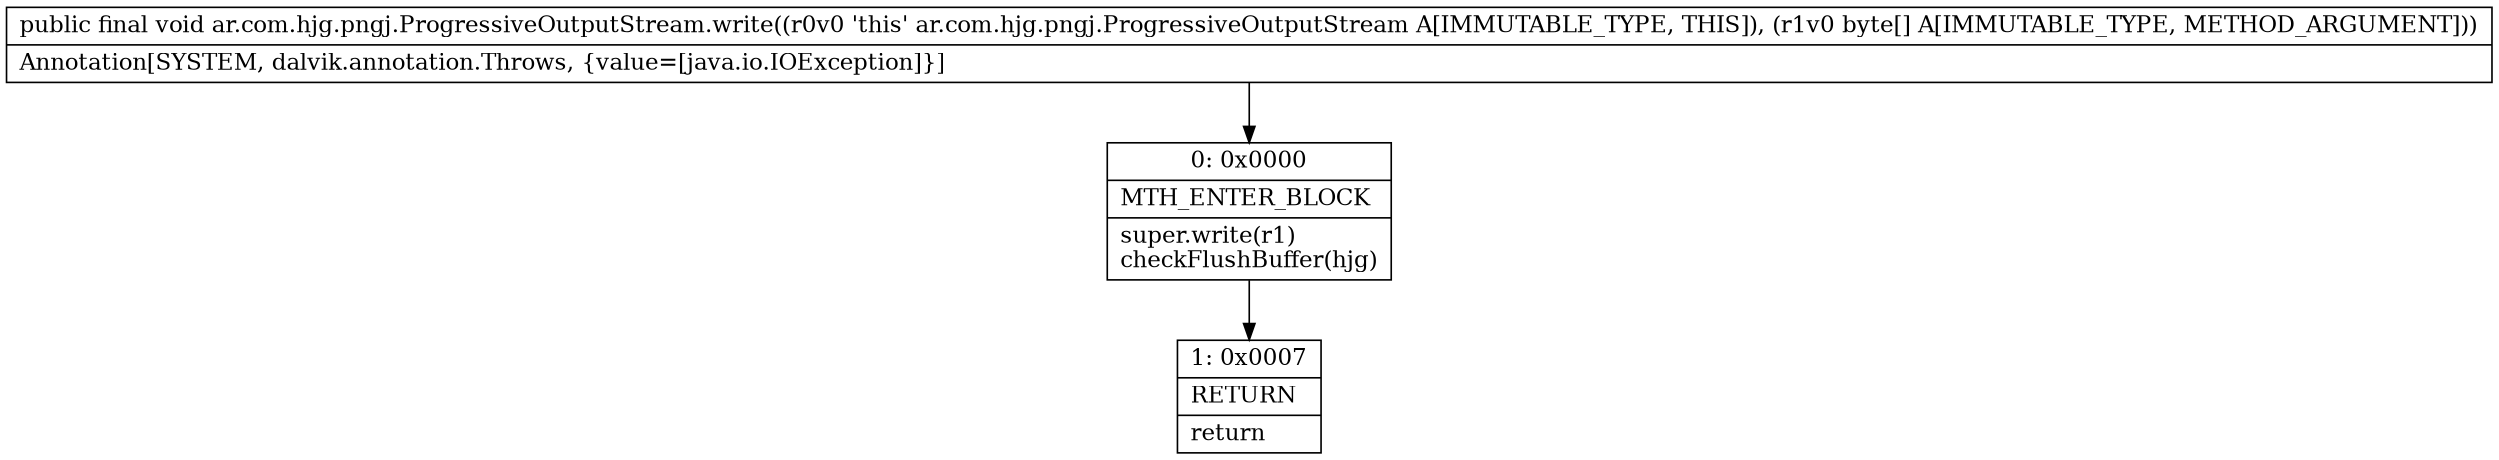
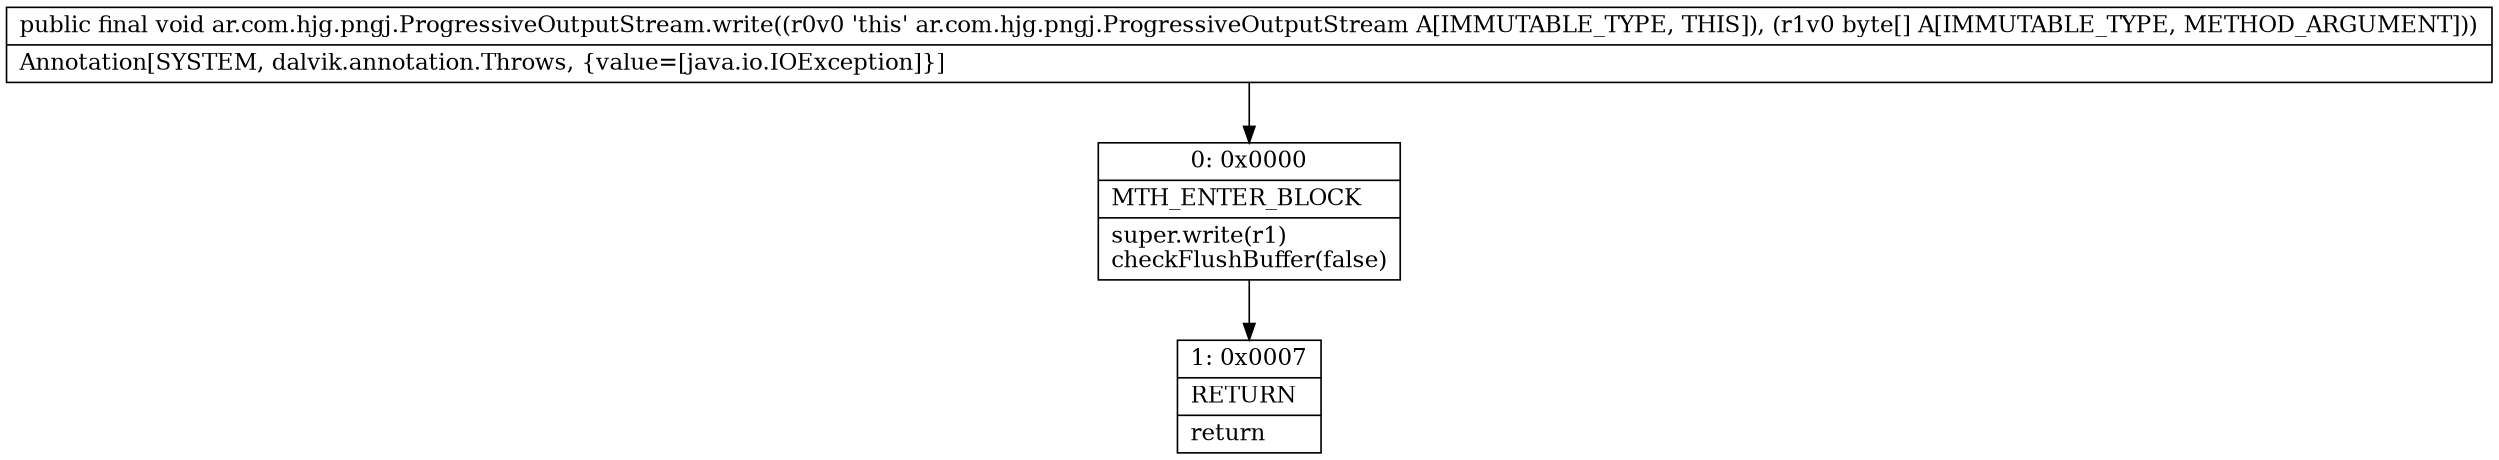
node "0: 0x0000": text "checkFlushBuffer(hjg)" -> "checkFlushBuffer(false)"
